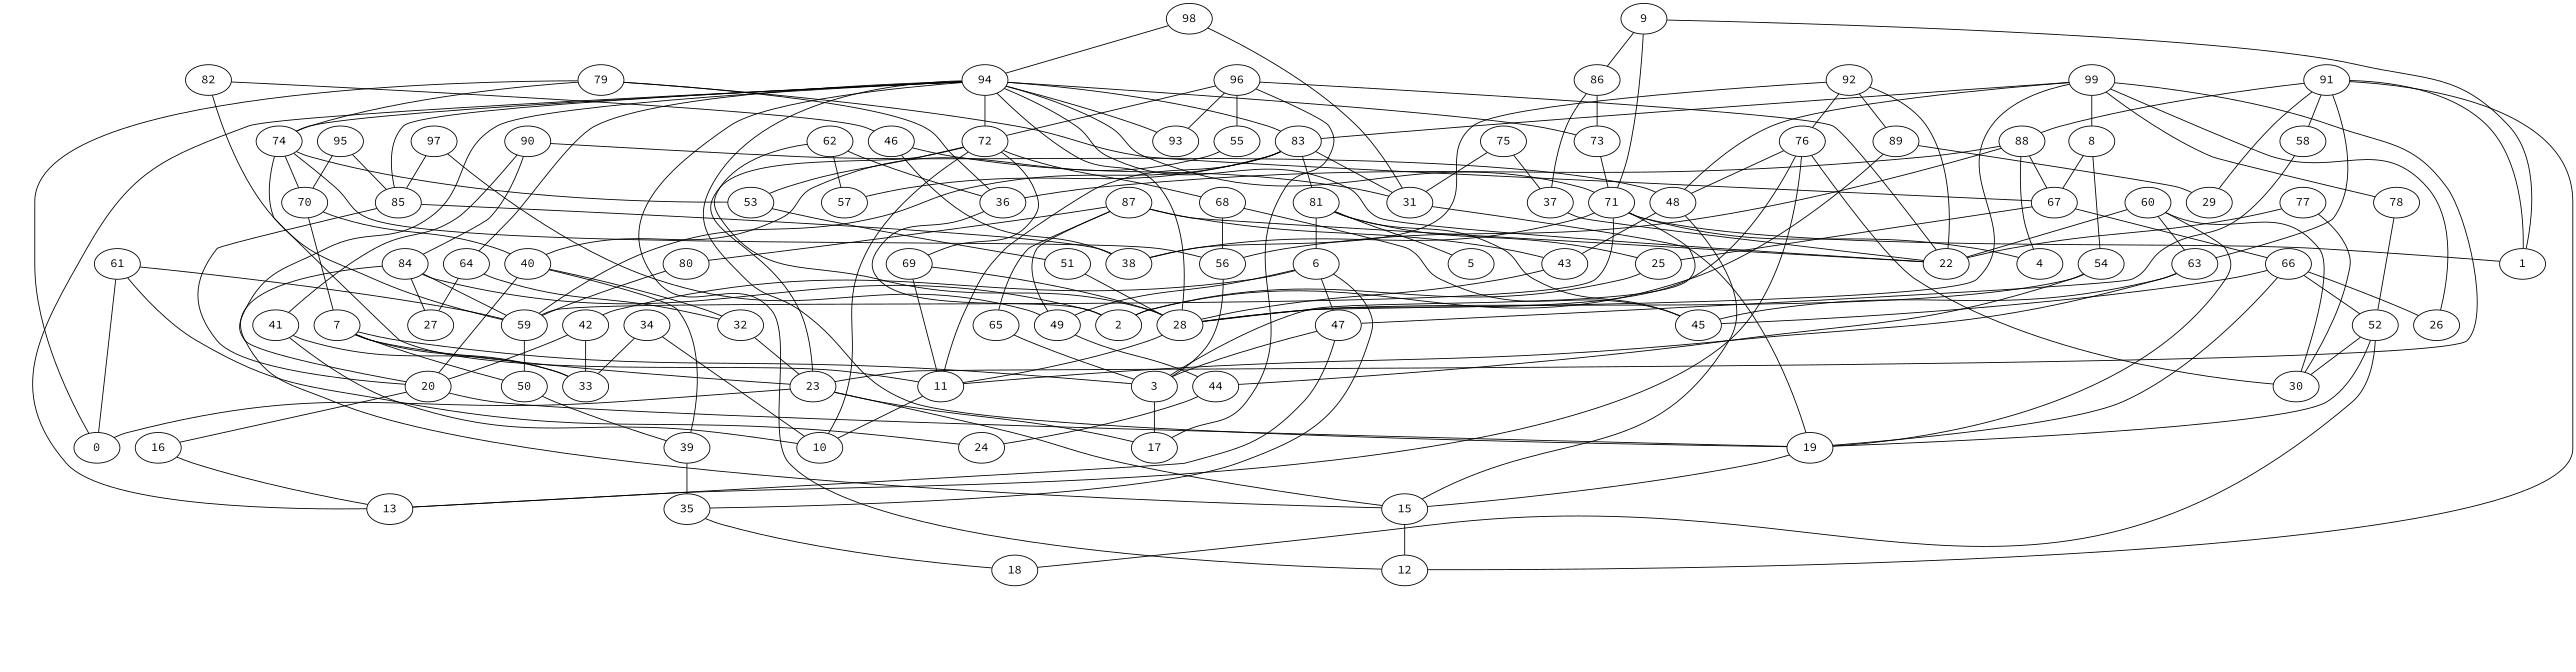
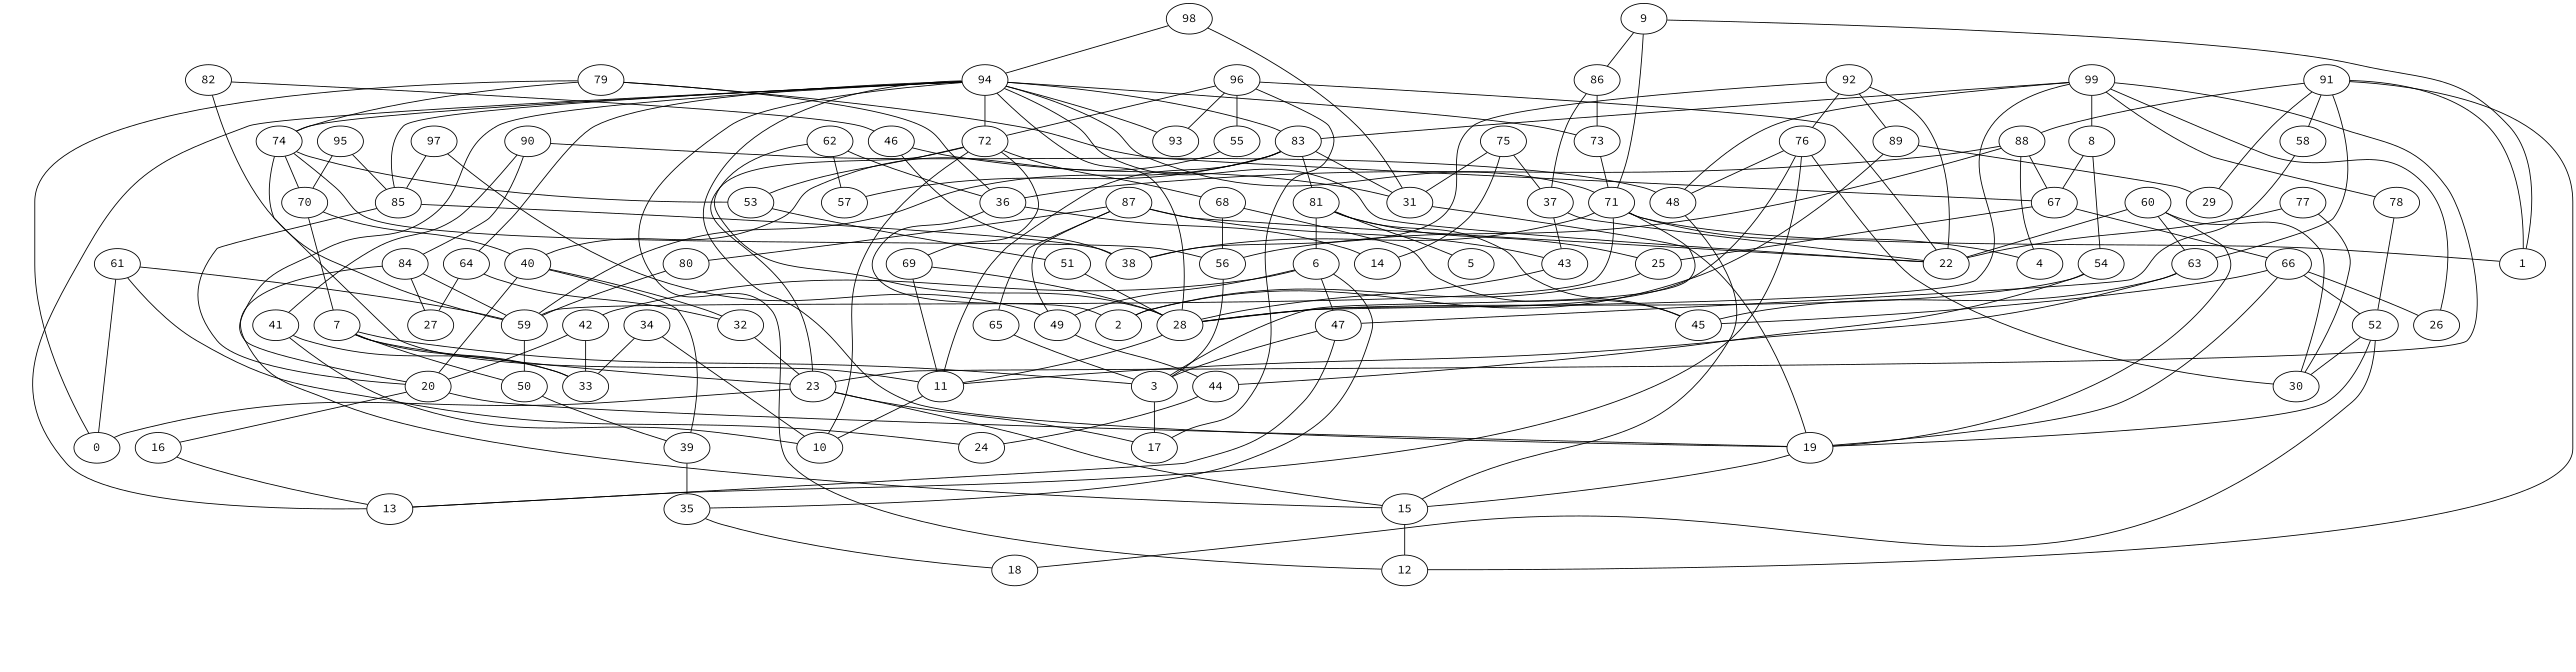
edge "48" -- "43": now "37" -- "43"
node "14": added
edge "84" -- "2": removed
